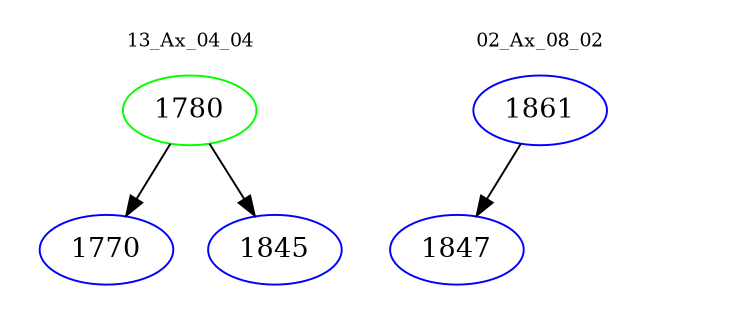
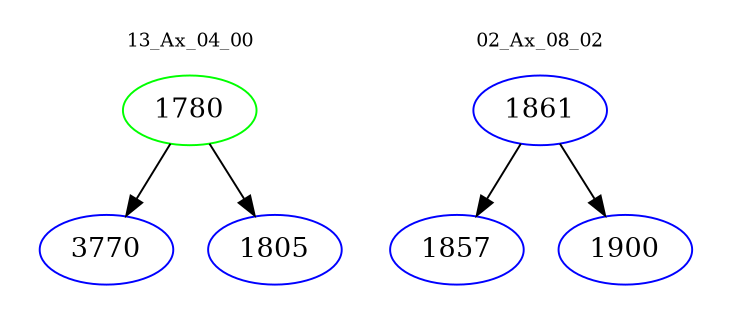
cluster "13_Ax_04_04": label "13_Ax_04_04" -> "13_Ax_04_00"
node "1770": label "1770" -> "3770"
node "1845": label "1845" -> "1805"
node "1847": label "1847" -> "1857"
node "1900": added
